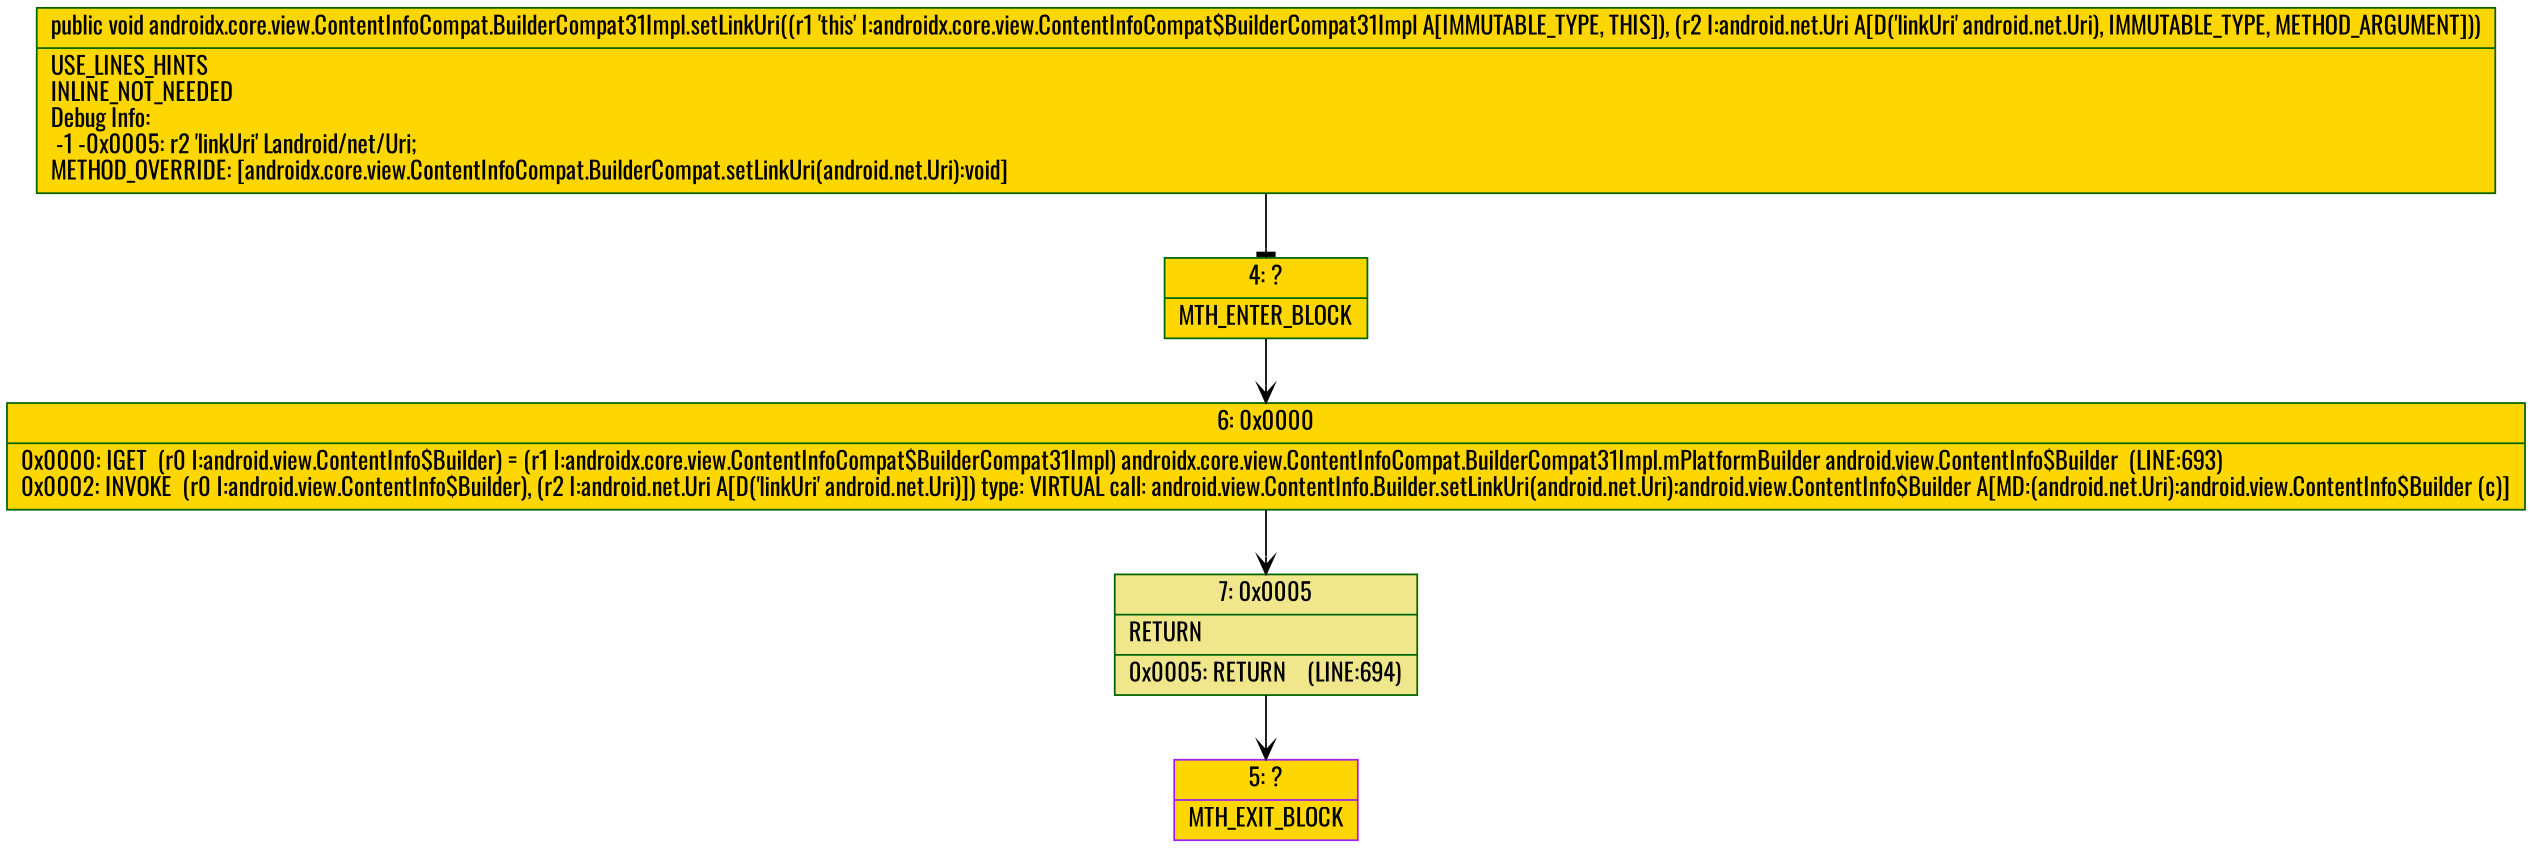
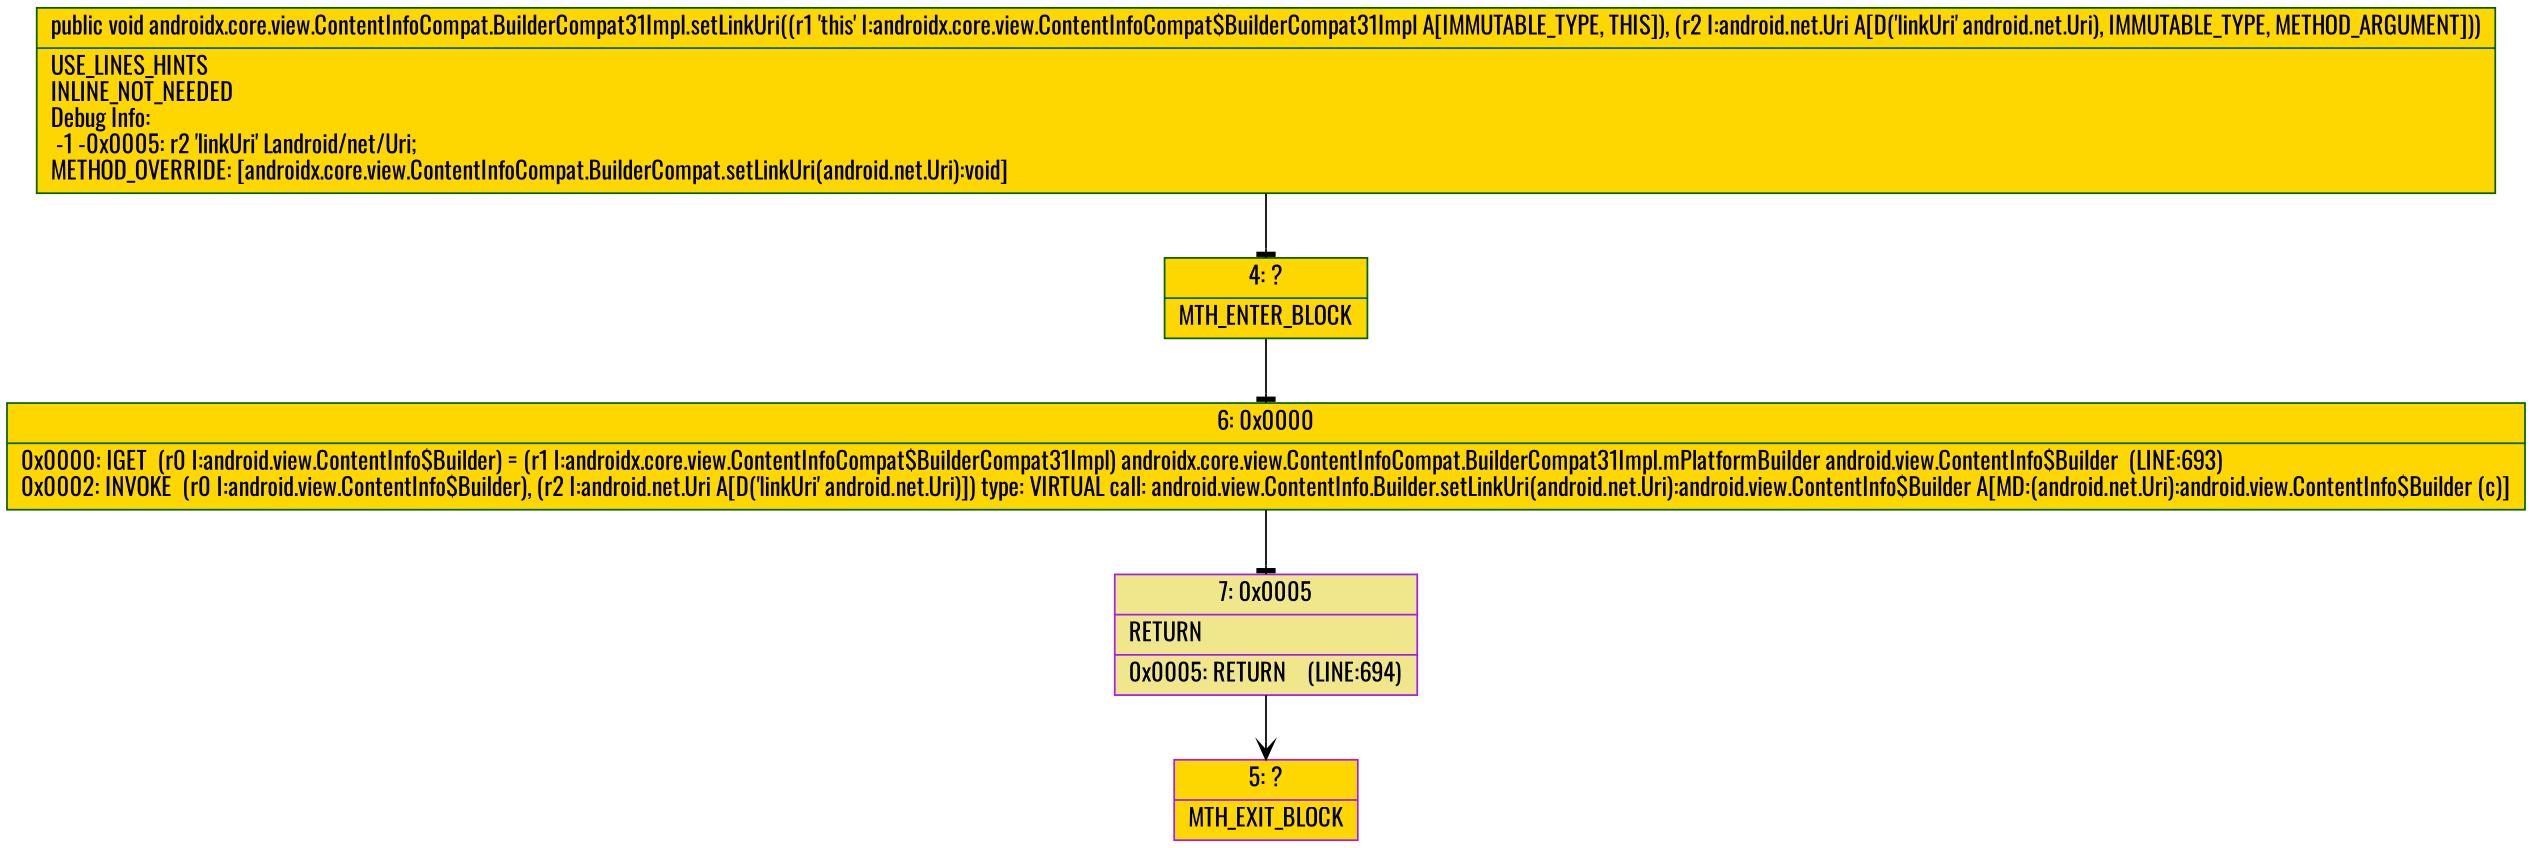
edge "4: ?" -> "6: 0x0000": arrowhead vee -> tee
edge "6: 0x0000" -> "7: 0x0005": arrowhead vee -> tee
node "7: 0x0005": color darkgreen -> purple
